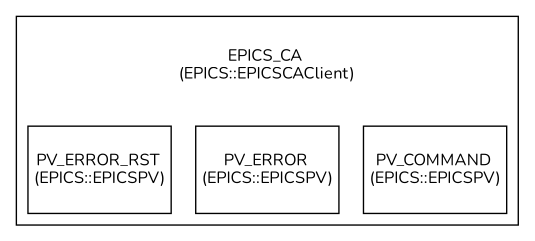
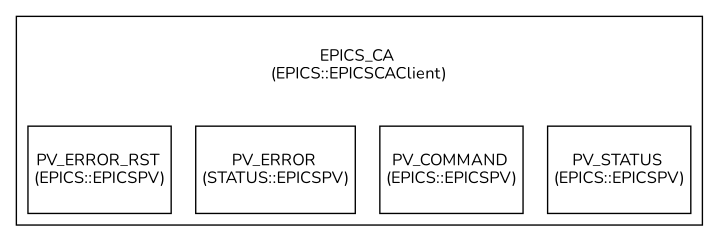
node "PV_STATUS": added
node "PV_ERROR": text "(EPICS::EPICSPV)" -> "(STATUS::EPICSPV)"
